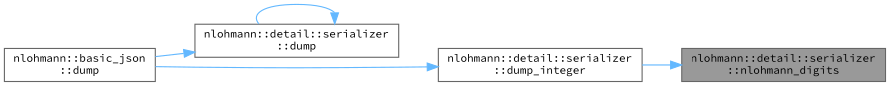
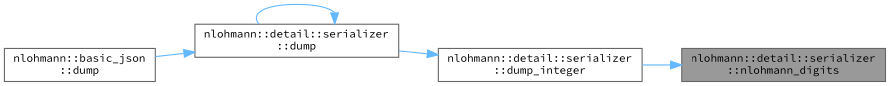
edge "nlohmann::basic_json ::dump" -> "nlohmann::detail::serializer ::dump_integer": now "nlohmann::detail::serializer ::dump" -> "nlohmann::detail::serializer ::dump_integer"
